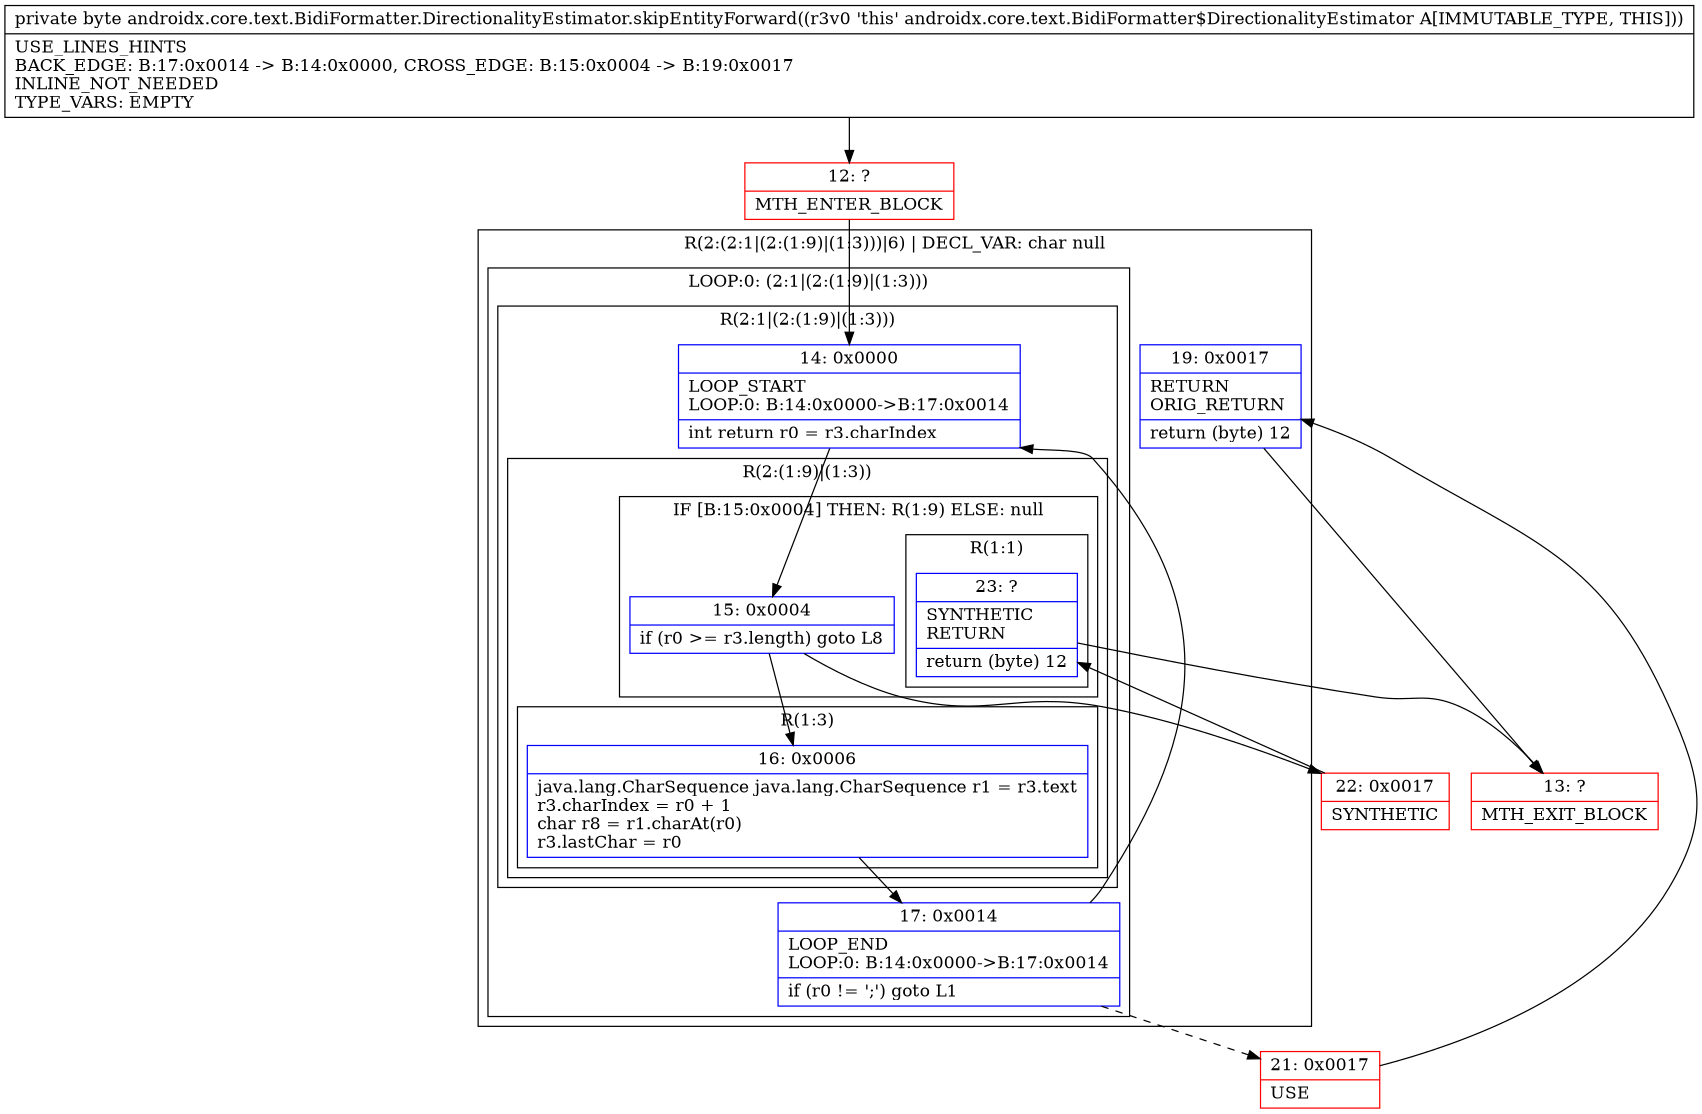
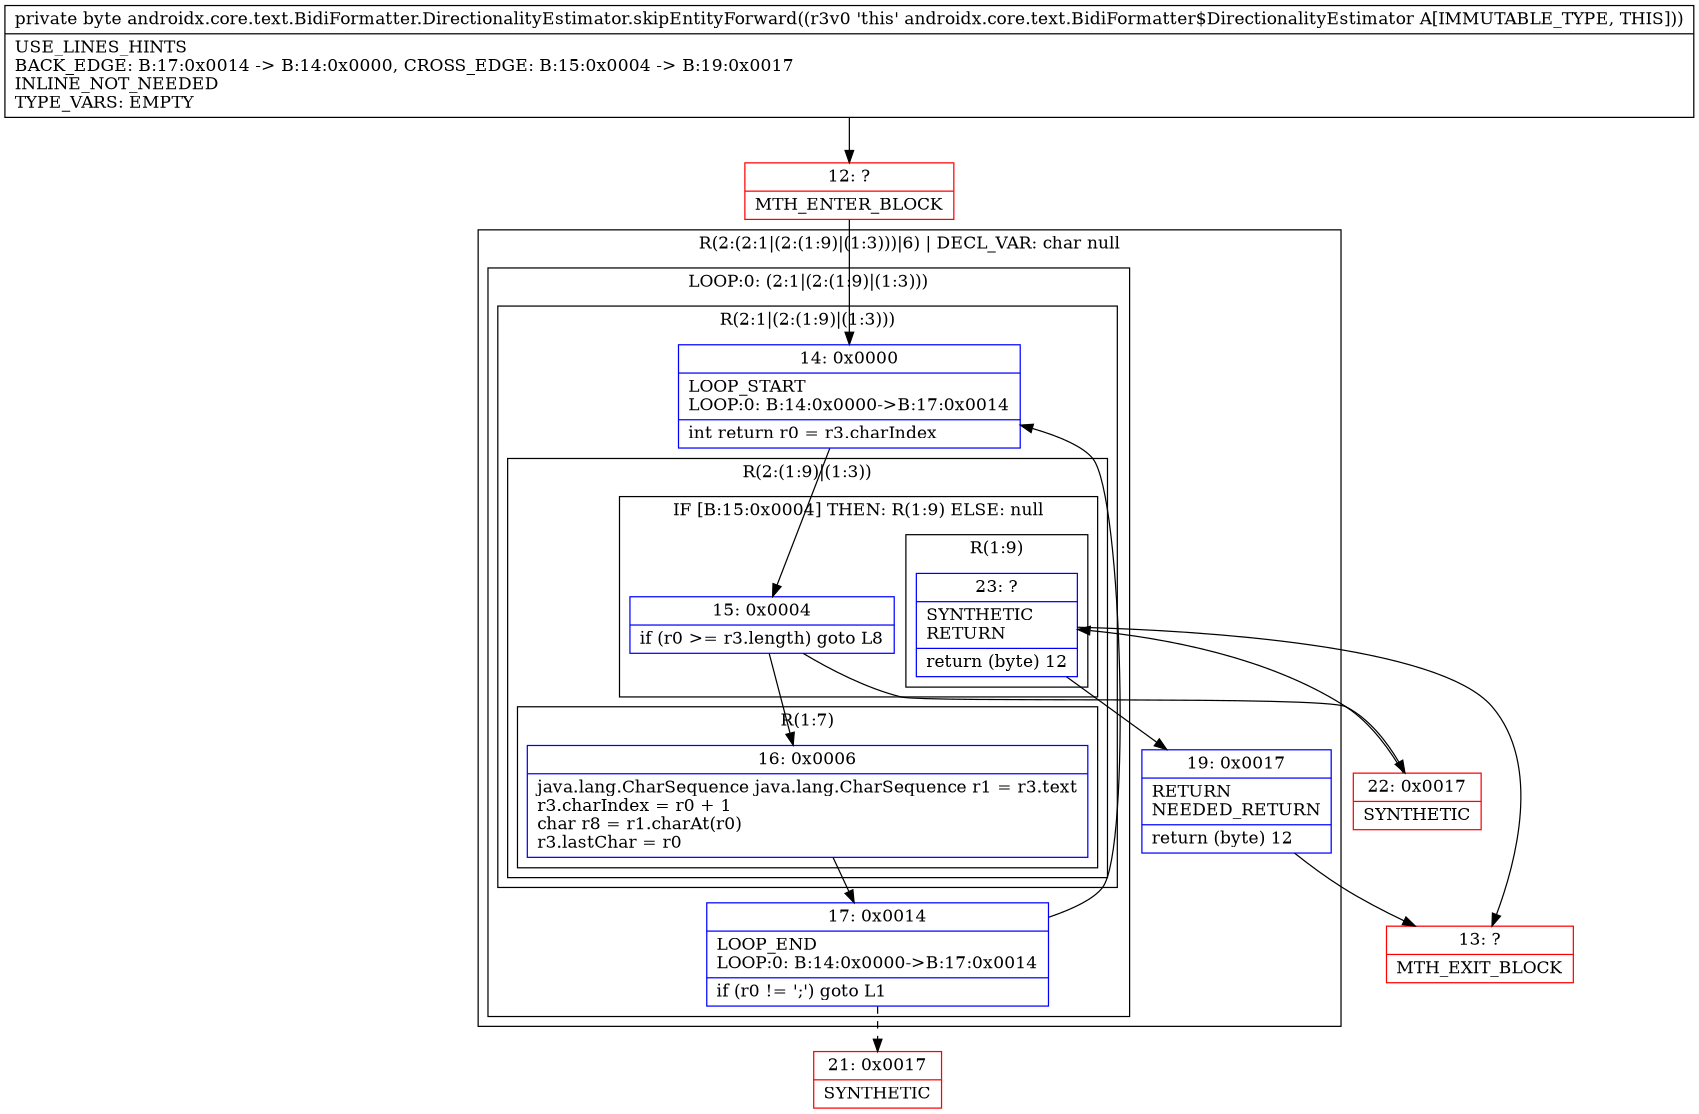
node "19: 0x0017": text "ORIG_RETURN" -> "NEEDED_RETURN"
cluster "R(1:1)": label "R(1:1)" -> "R(1:9)"
cluster "R(1:3)": label "R(1:3)" -> "R(1:7)"
edge "21: 0x0017" -> "19: 0x0017": now "23: ?" -> "19: 0x0017"
node "21: 0x0017": text "USE" -> "SYNTHETIC"
